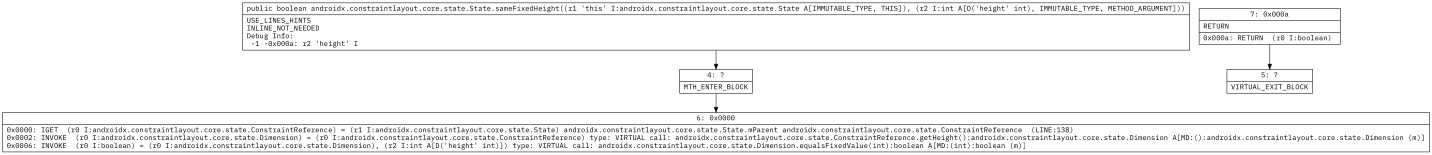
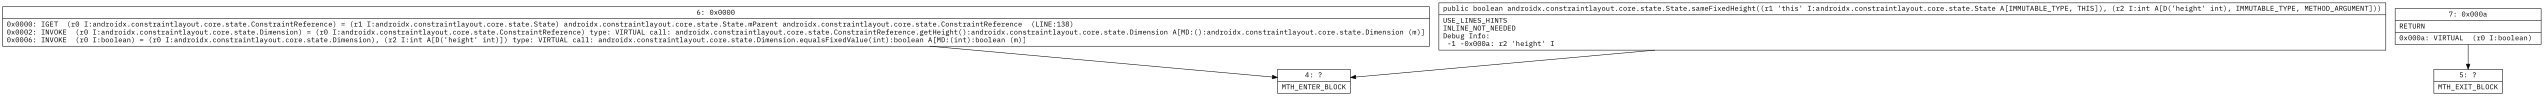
node "7: 0x000a": text "0x000a: RETURN  (r0 I:boolean)" -> "0x000a: VIRTUAL  (r0 I:boolean)"
node "5: ?": text "VIRTUAL_EXIT_BLOCK" -> "MTH_EXIT_BLOCK"
edge "4: ?" -> "6: 0x0000": reversed
